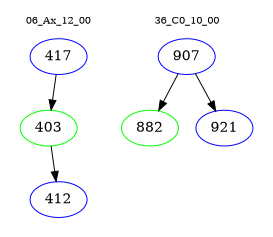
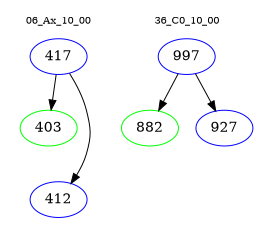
cluster "06_Ax_12_00": label "06_Ax_12_00" -> "06_Ax_10_00"
node "907": label "907" -> "997"
node "921": label "921" -> "927"
edge "403" -> "412": now "417" -> "412"
